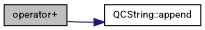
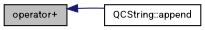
edge "operator+" -> "QCString::append": reversed
